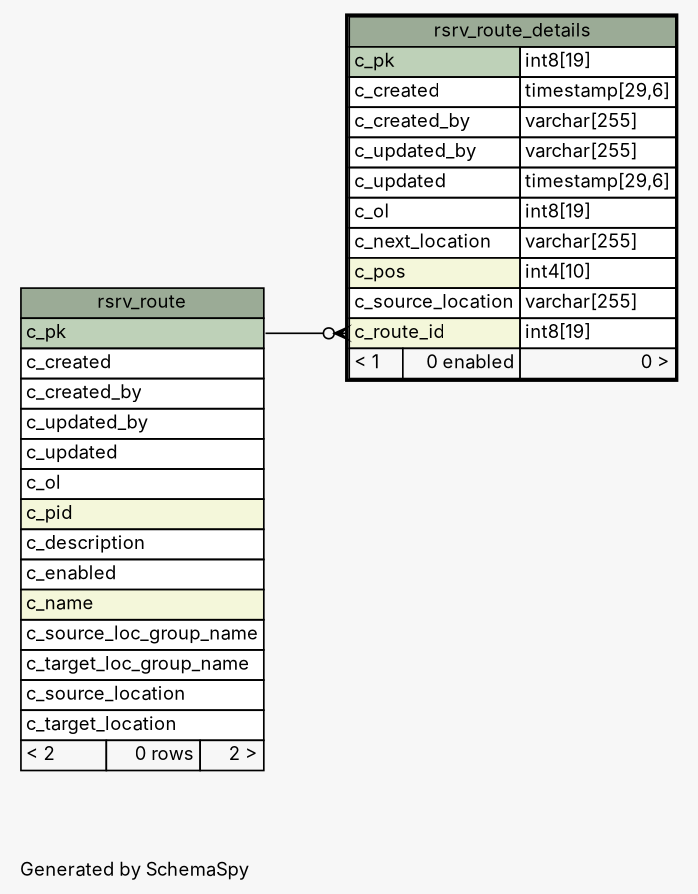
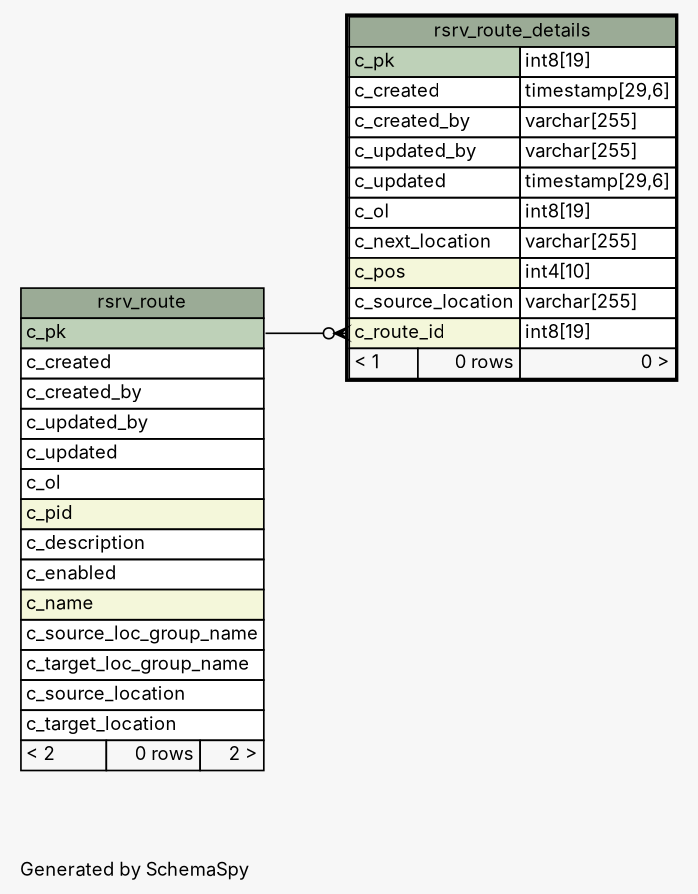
node "rsrv_route_details": text "0 enabled" -> "0 rows"
